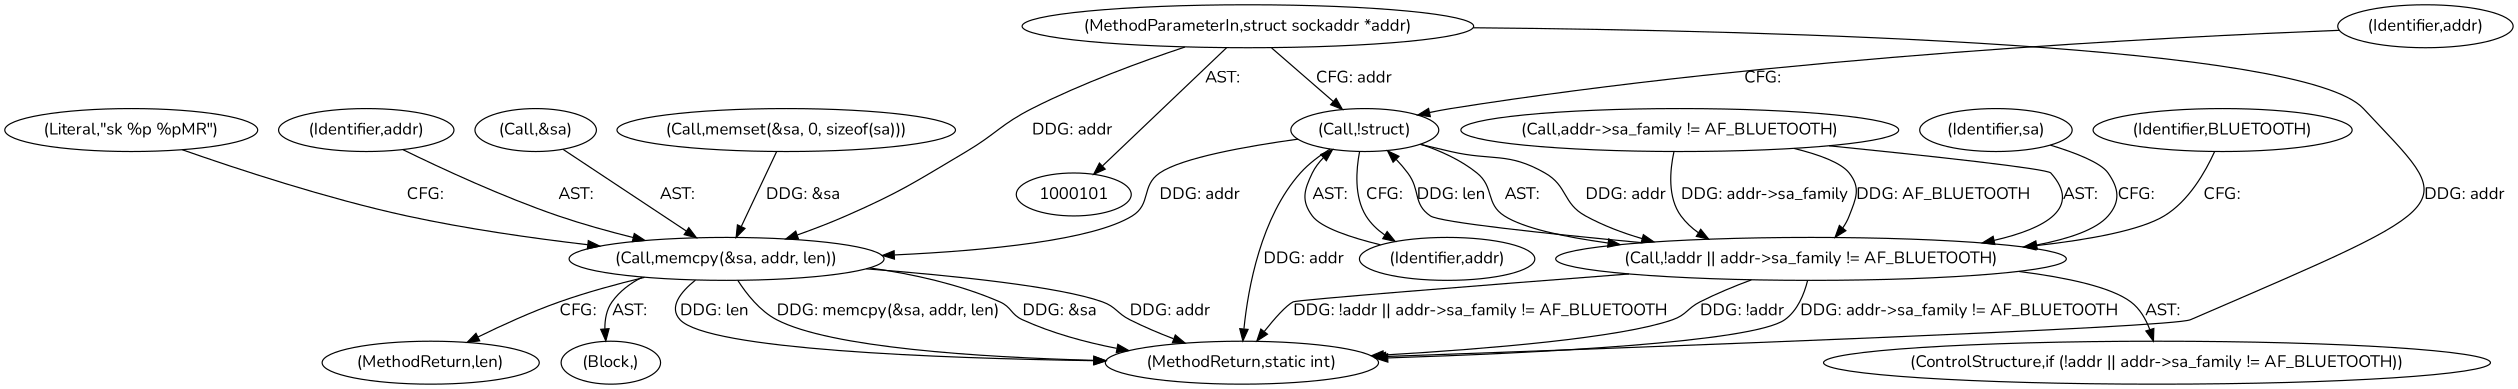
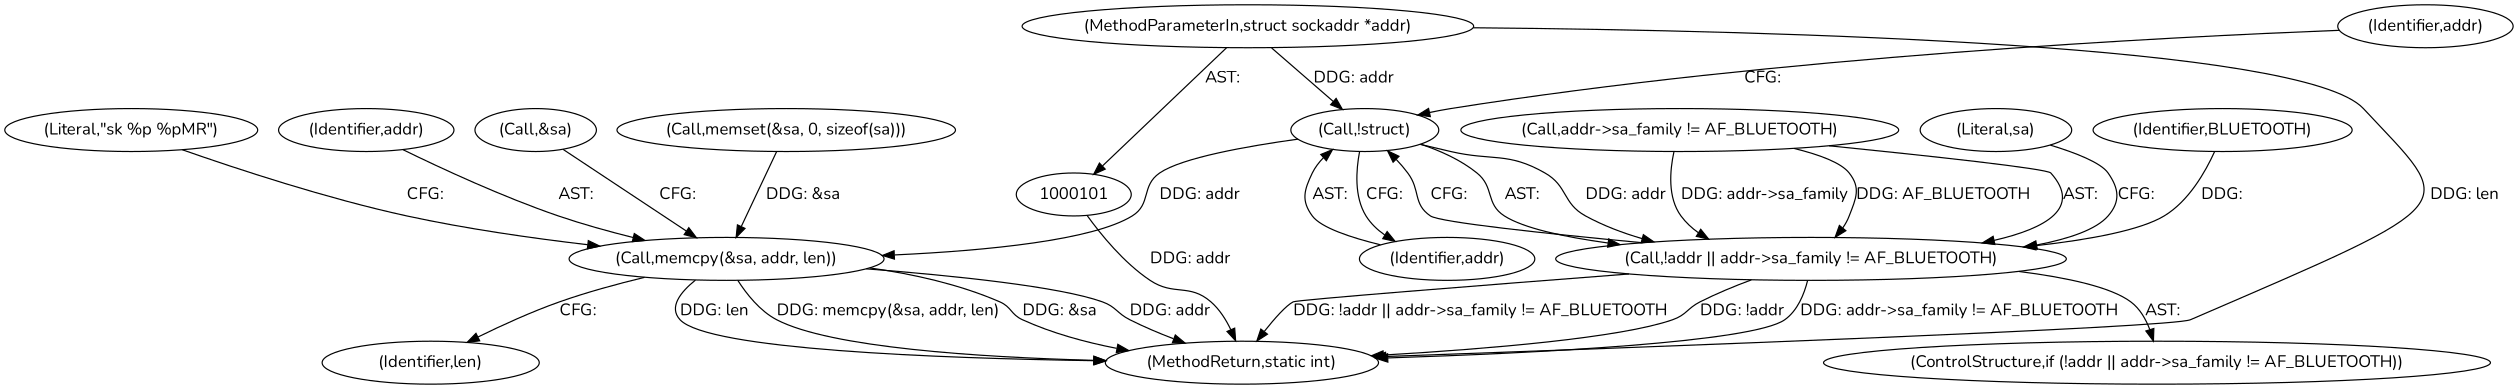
edge "(MethodParameterIn,struct sockaddr *addr)" -> "(Call,!struct)": label "CFG: addr" -> "DDG: addr"
node "(Identifier,sa)": label "(Identifier,sa)" -> "(Literal,sa)"
edge "(MethodParameterIn,struct sockaddr *addr)" -> "(Call,memcpy(&sa, addr, len))": removed, label "DDG: addr"
edge "(Call,&sa)" -> "(Call,memcpy(&sa, addr, len))": label "AST: " -> "CFG: "
edge "(Call,!addr || addr->sa_family != AF_BLUETOOTH)" -> "(Call,!struct)": label "DDG: len" -> "CFG: "
edge "(Identifier,BLUETOOTH)" -> "(Call,!addr || addr->sa_family != AF_BLUETOOTH)": label "CFG: " -> "DDG: "
edge "(MethodParameterIn,struct sockaddr *addr)" -> "(MethodReturn,static int)": label "DDG: addr" -> "DDG: len"
edge "(Call,!struct)" -> "(MethodReturn,static int)": now "1000101" -> "(MethodReturn,static int)"
node "(MethodReturn,len)": label "(MethodReturn,len)" -> "(Identifier,len)"
node "(Block,)": removed
